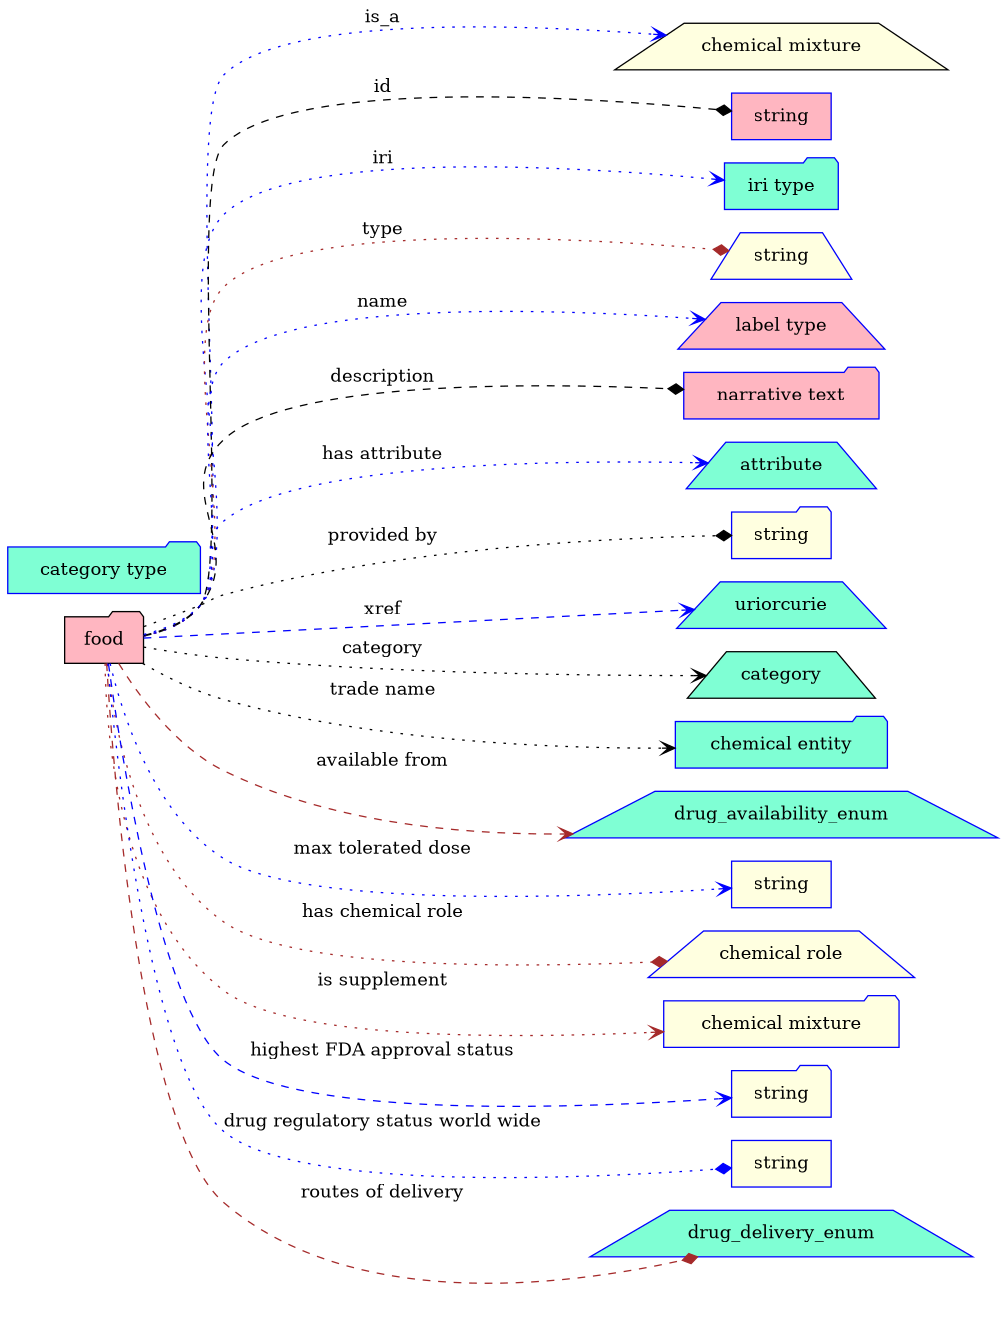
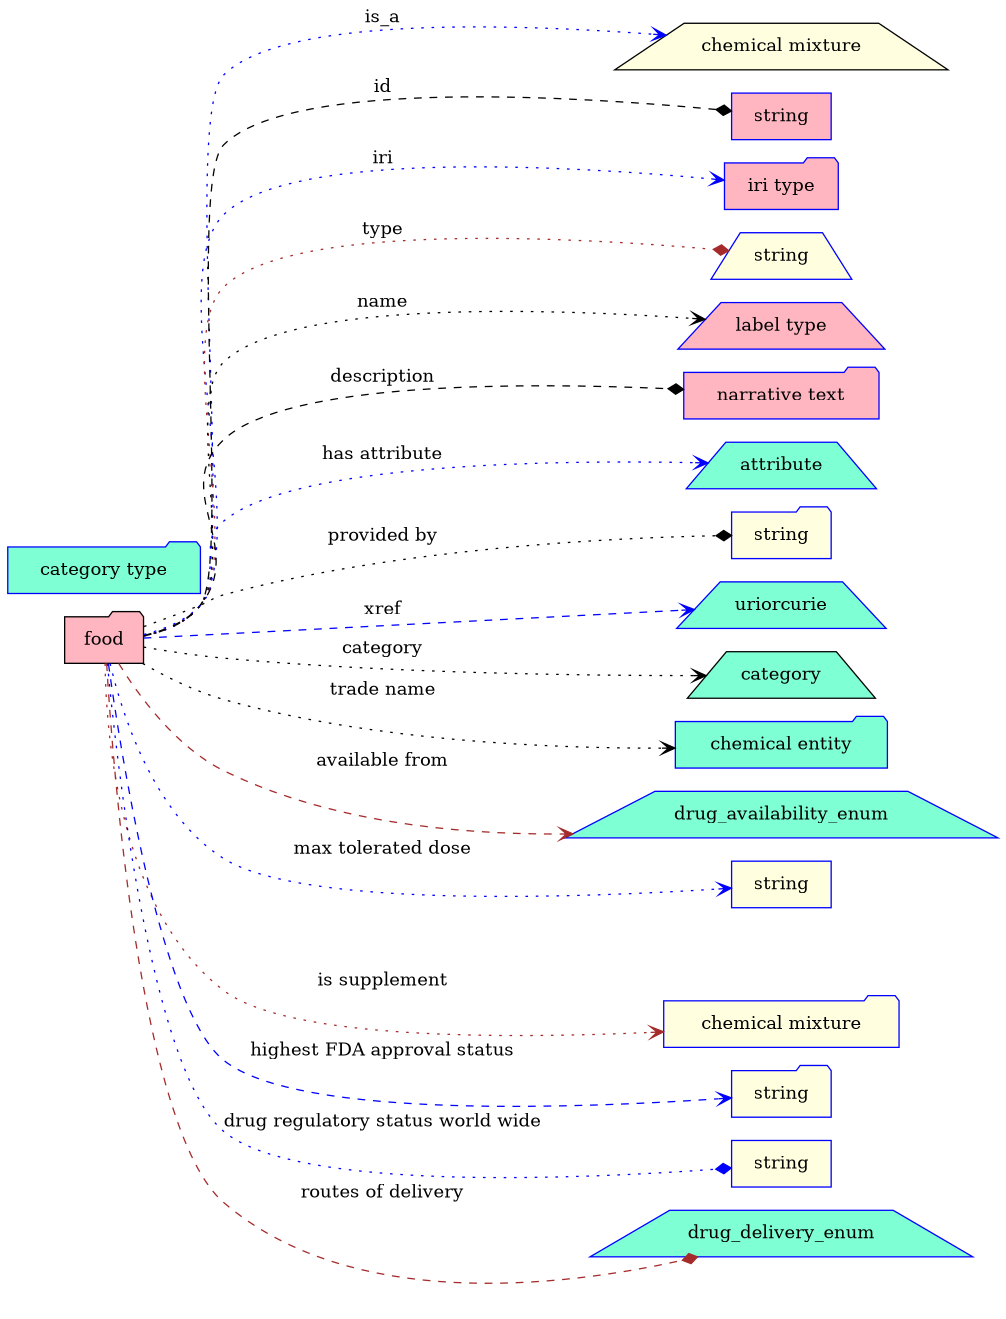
node "iri type": fillcolor aquamarine -> lightpink
edge "food" -> "label type": color blue -> black
node "chemical role": removed
